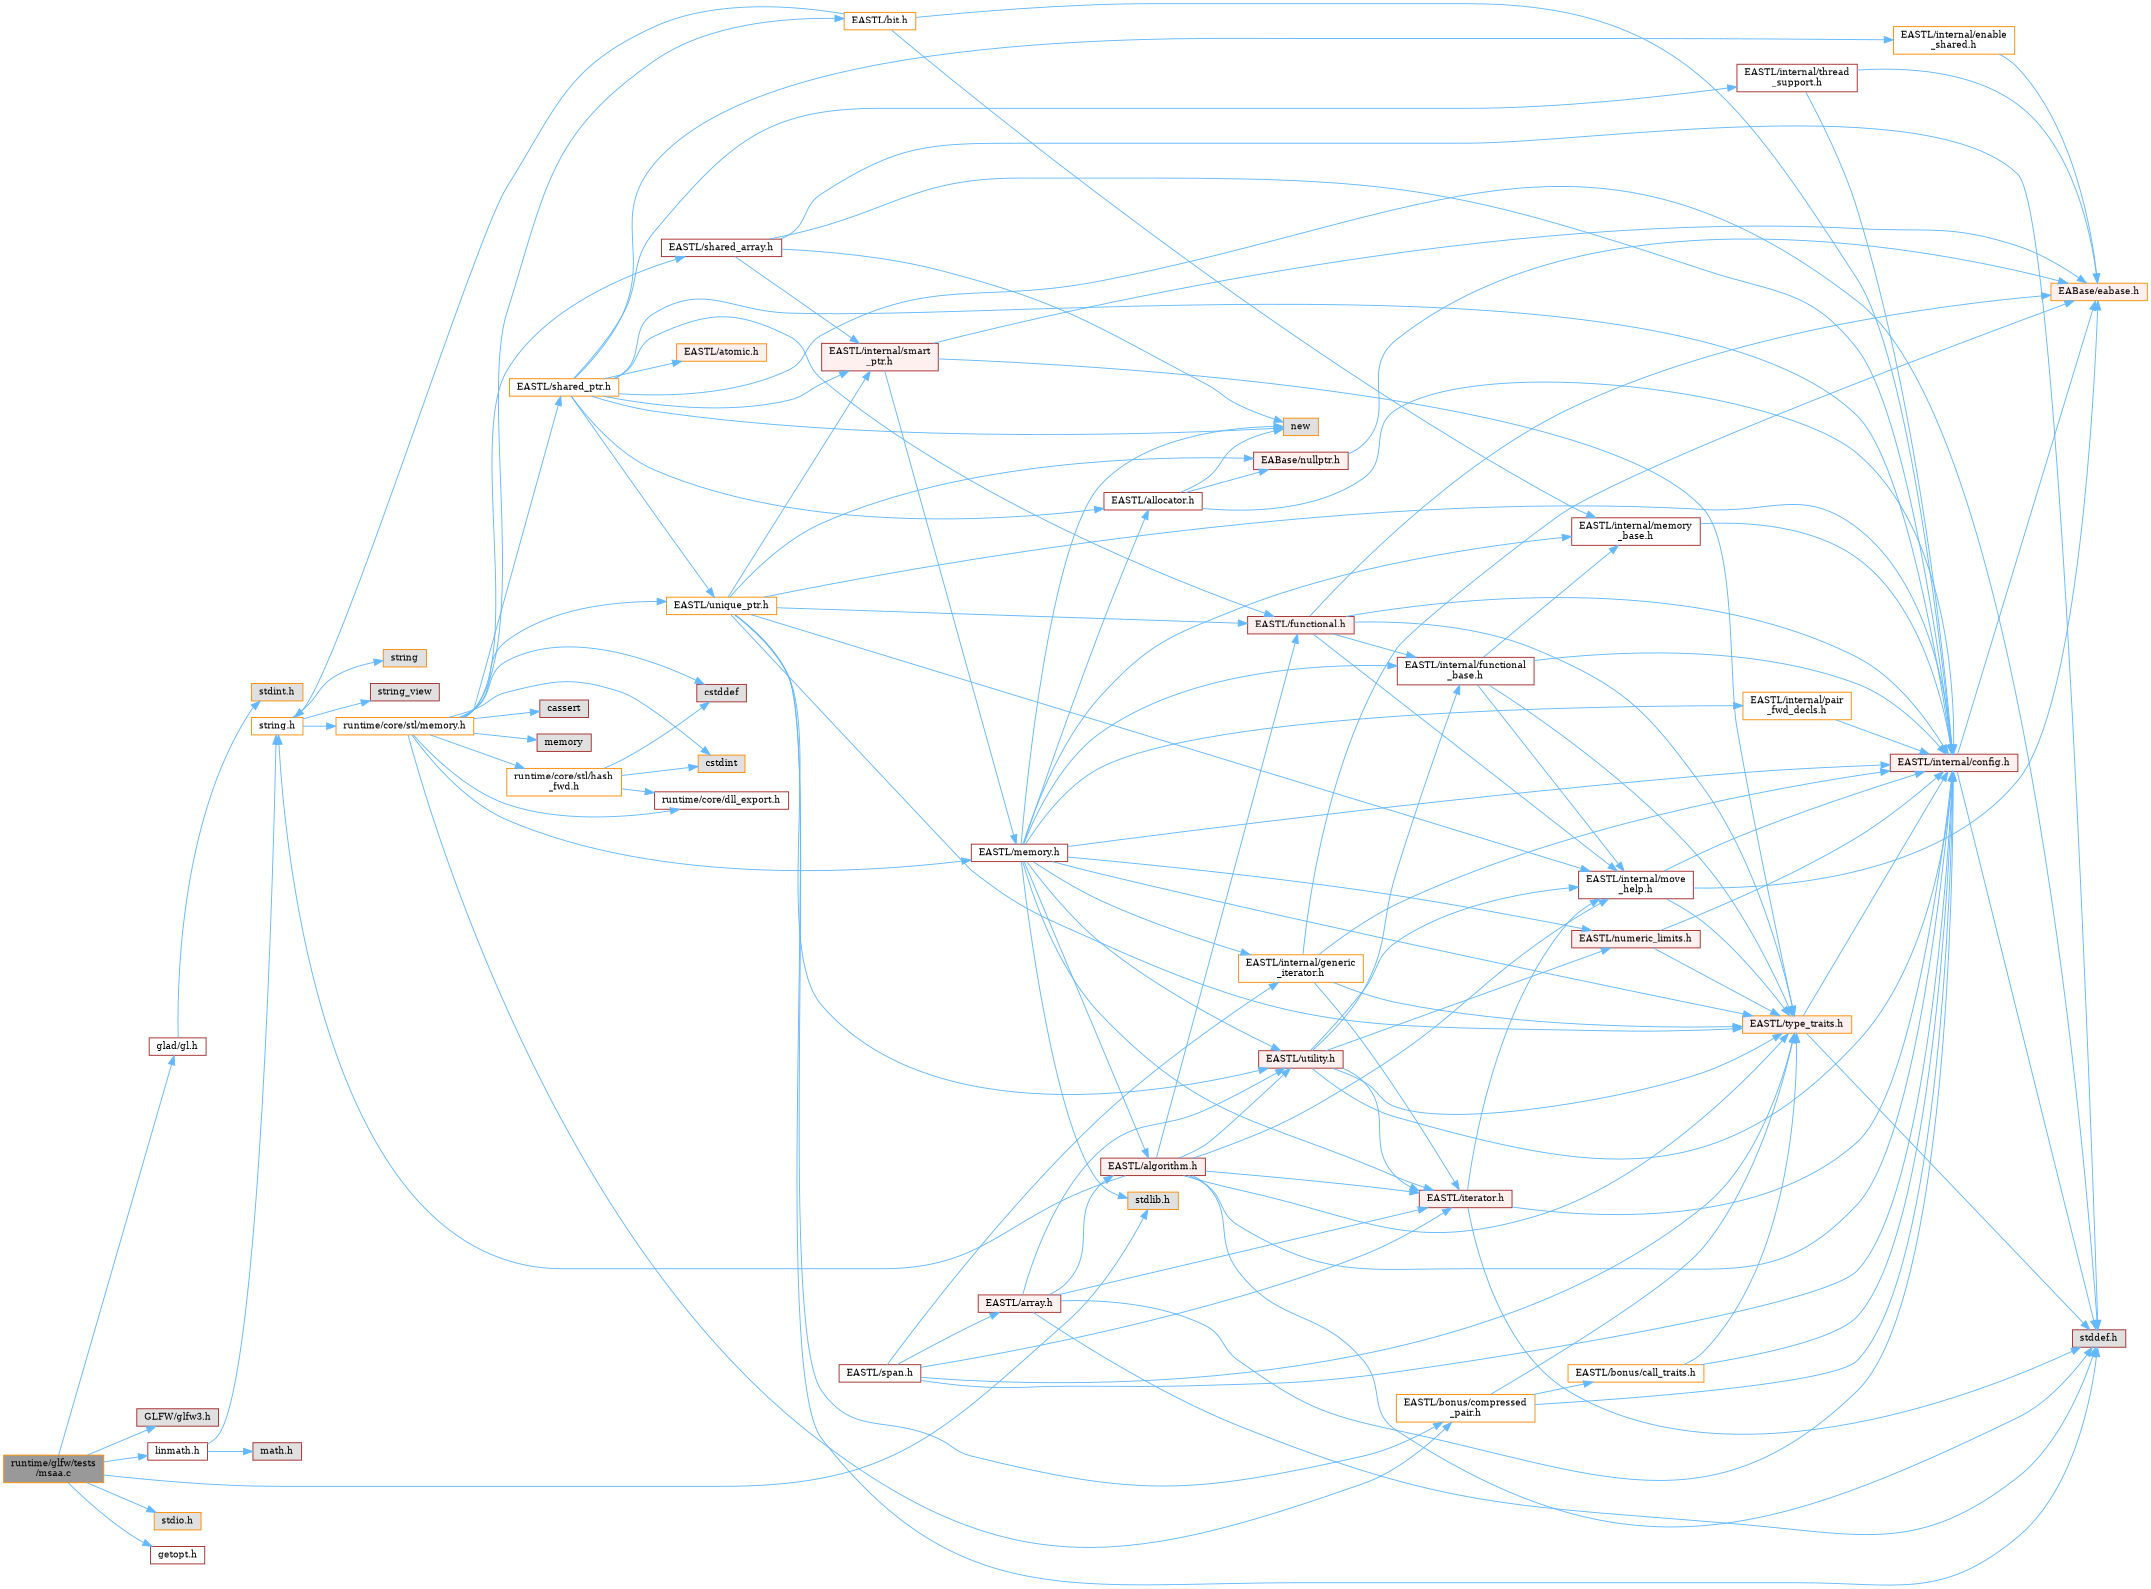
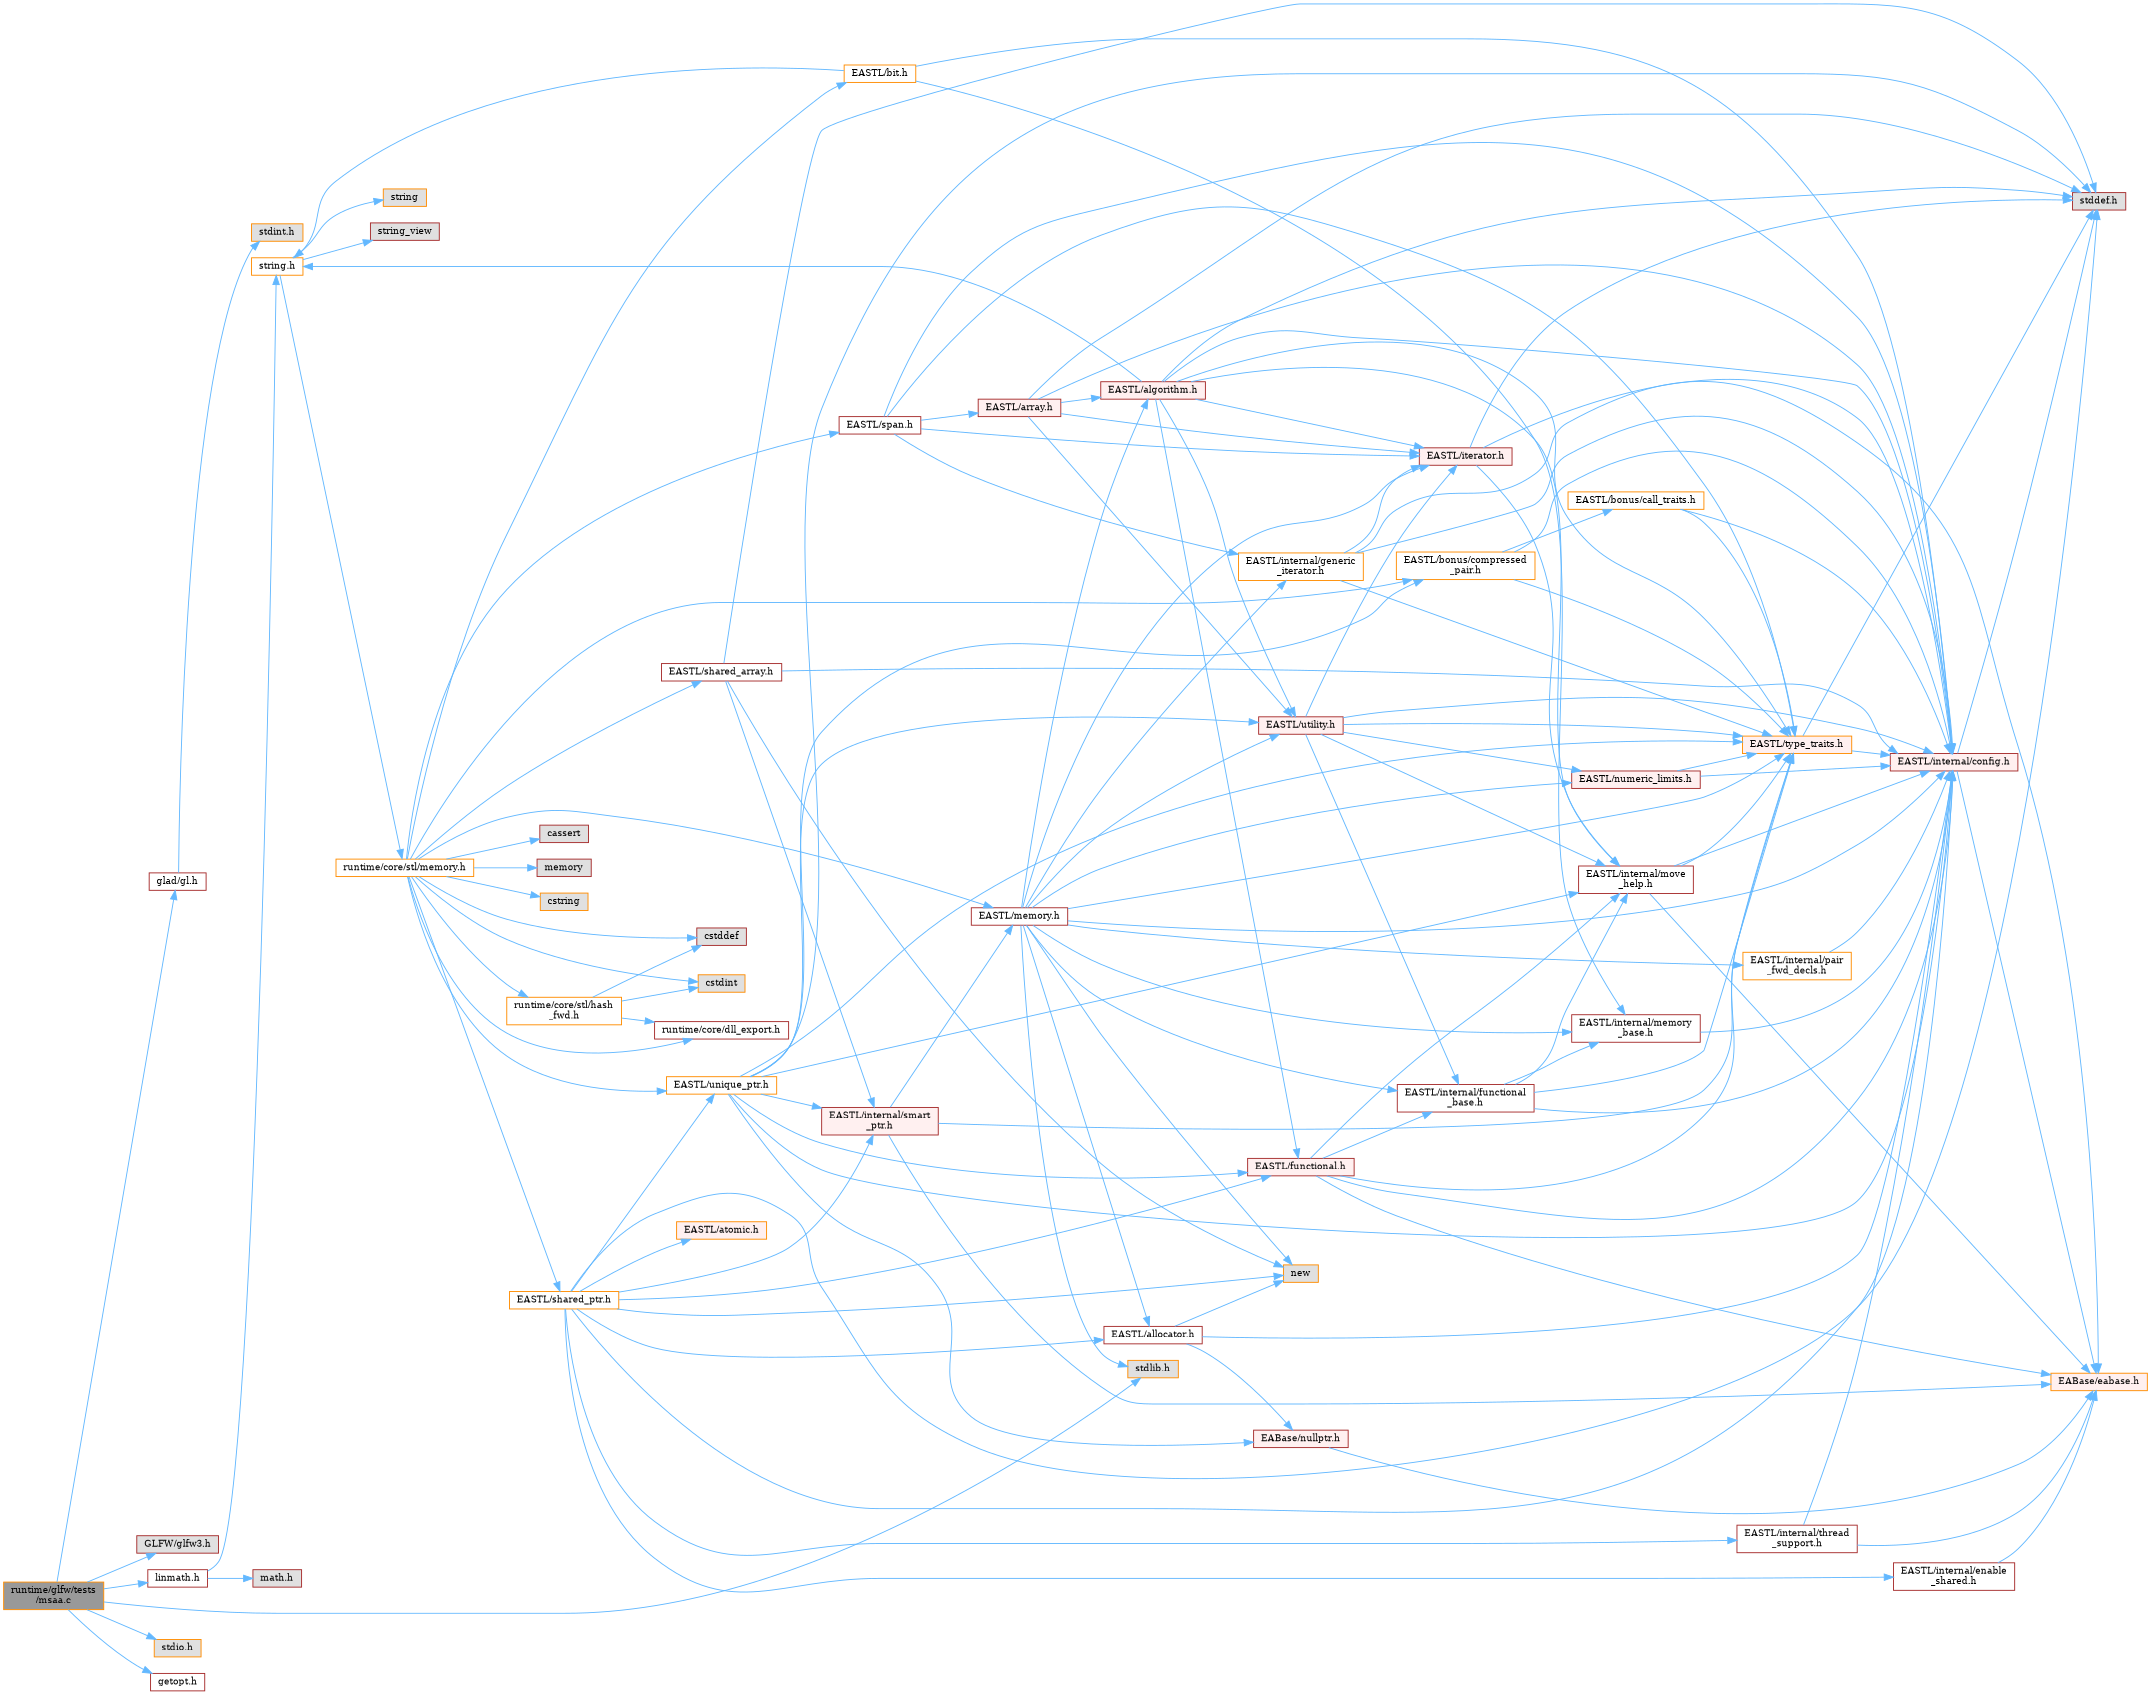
node "EASTL/internal/enable _shared.h": color darkorange -> brown
edge "runtime/core/stl/memory.h" -> "EASTL/span.h": added
node "cstring": added
